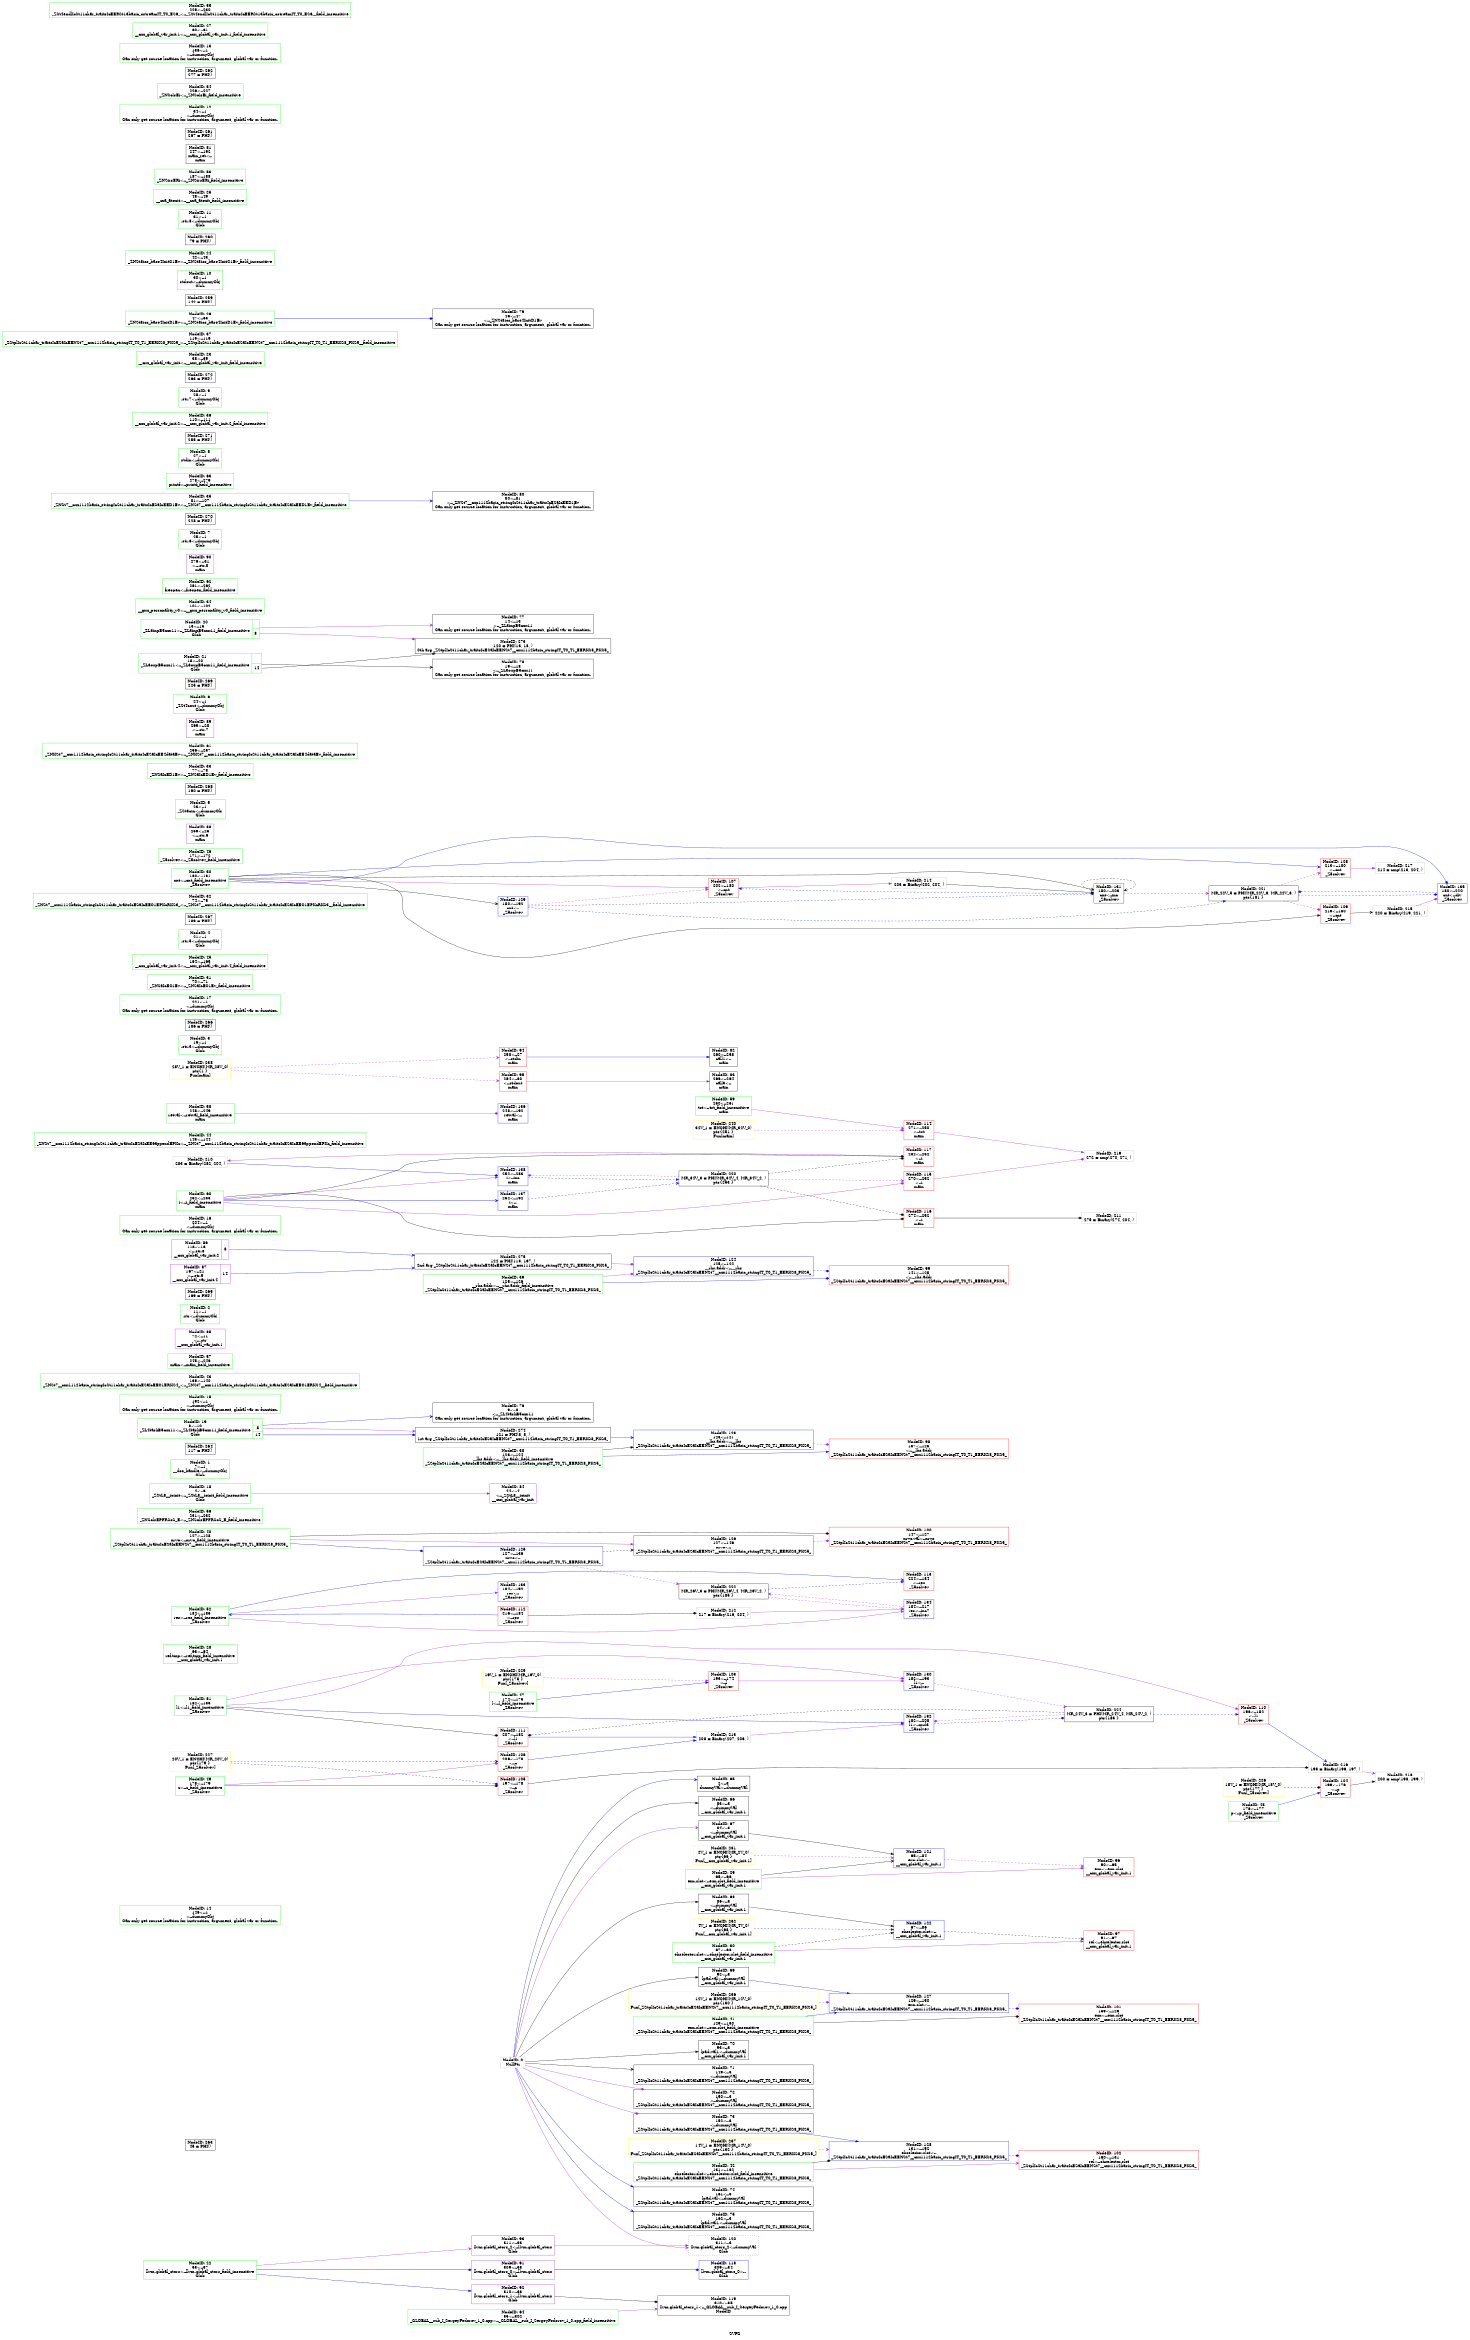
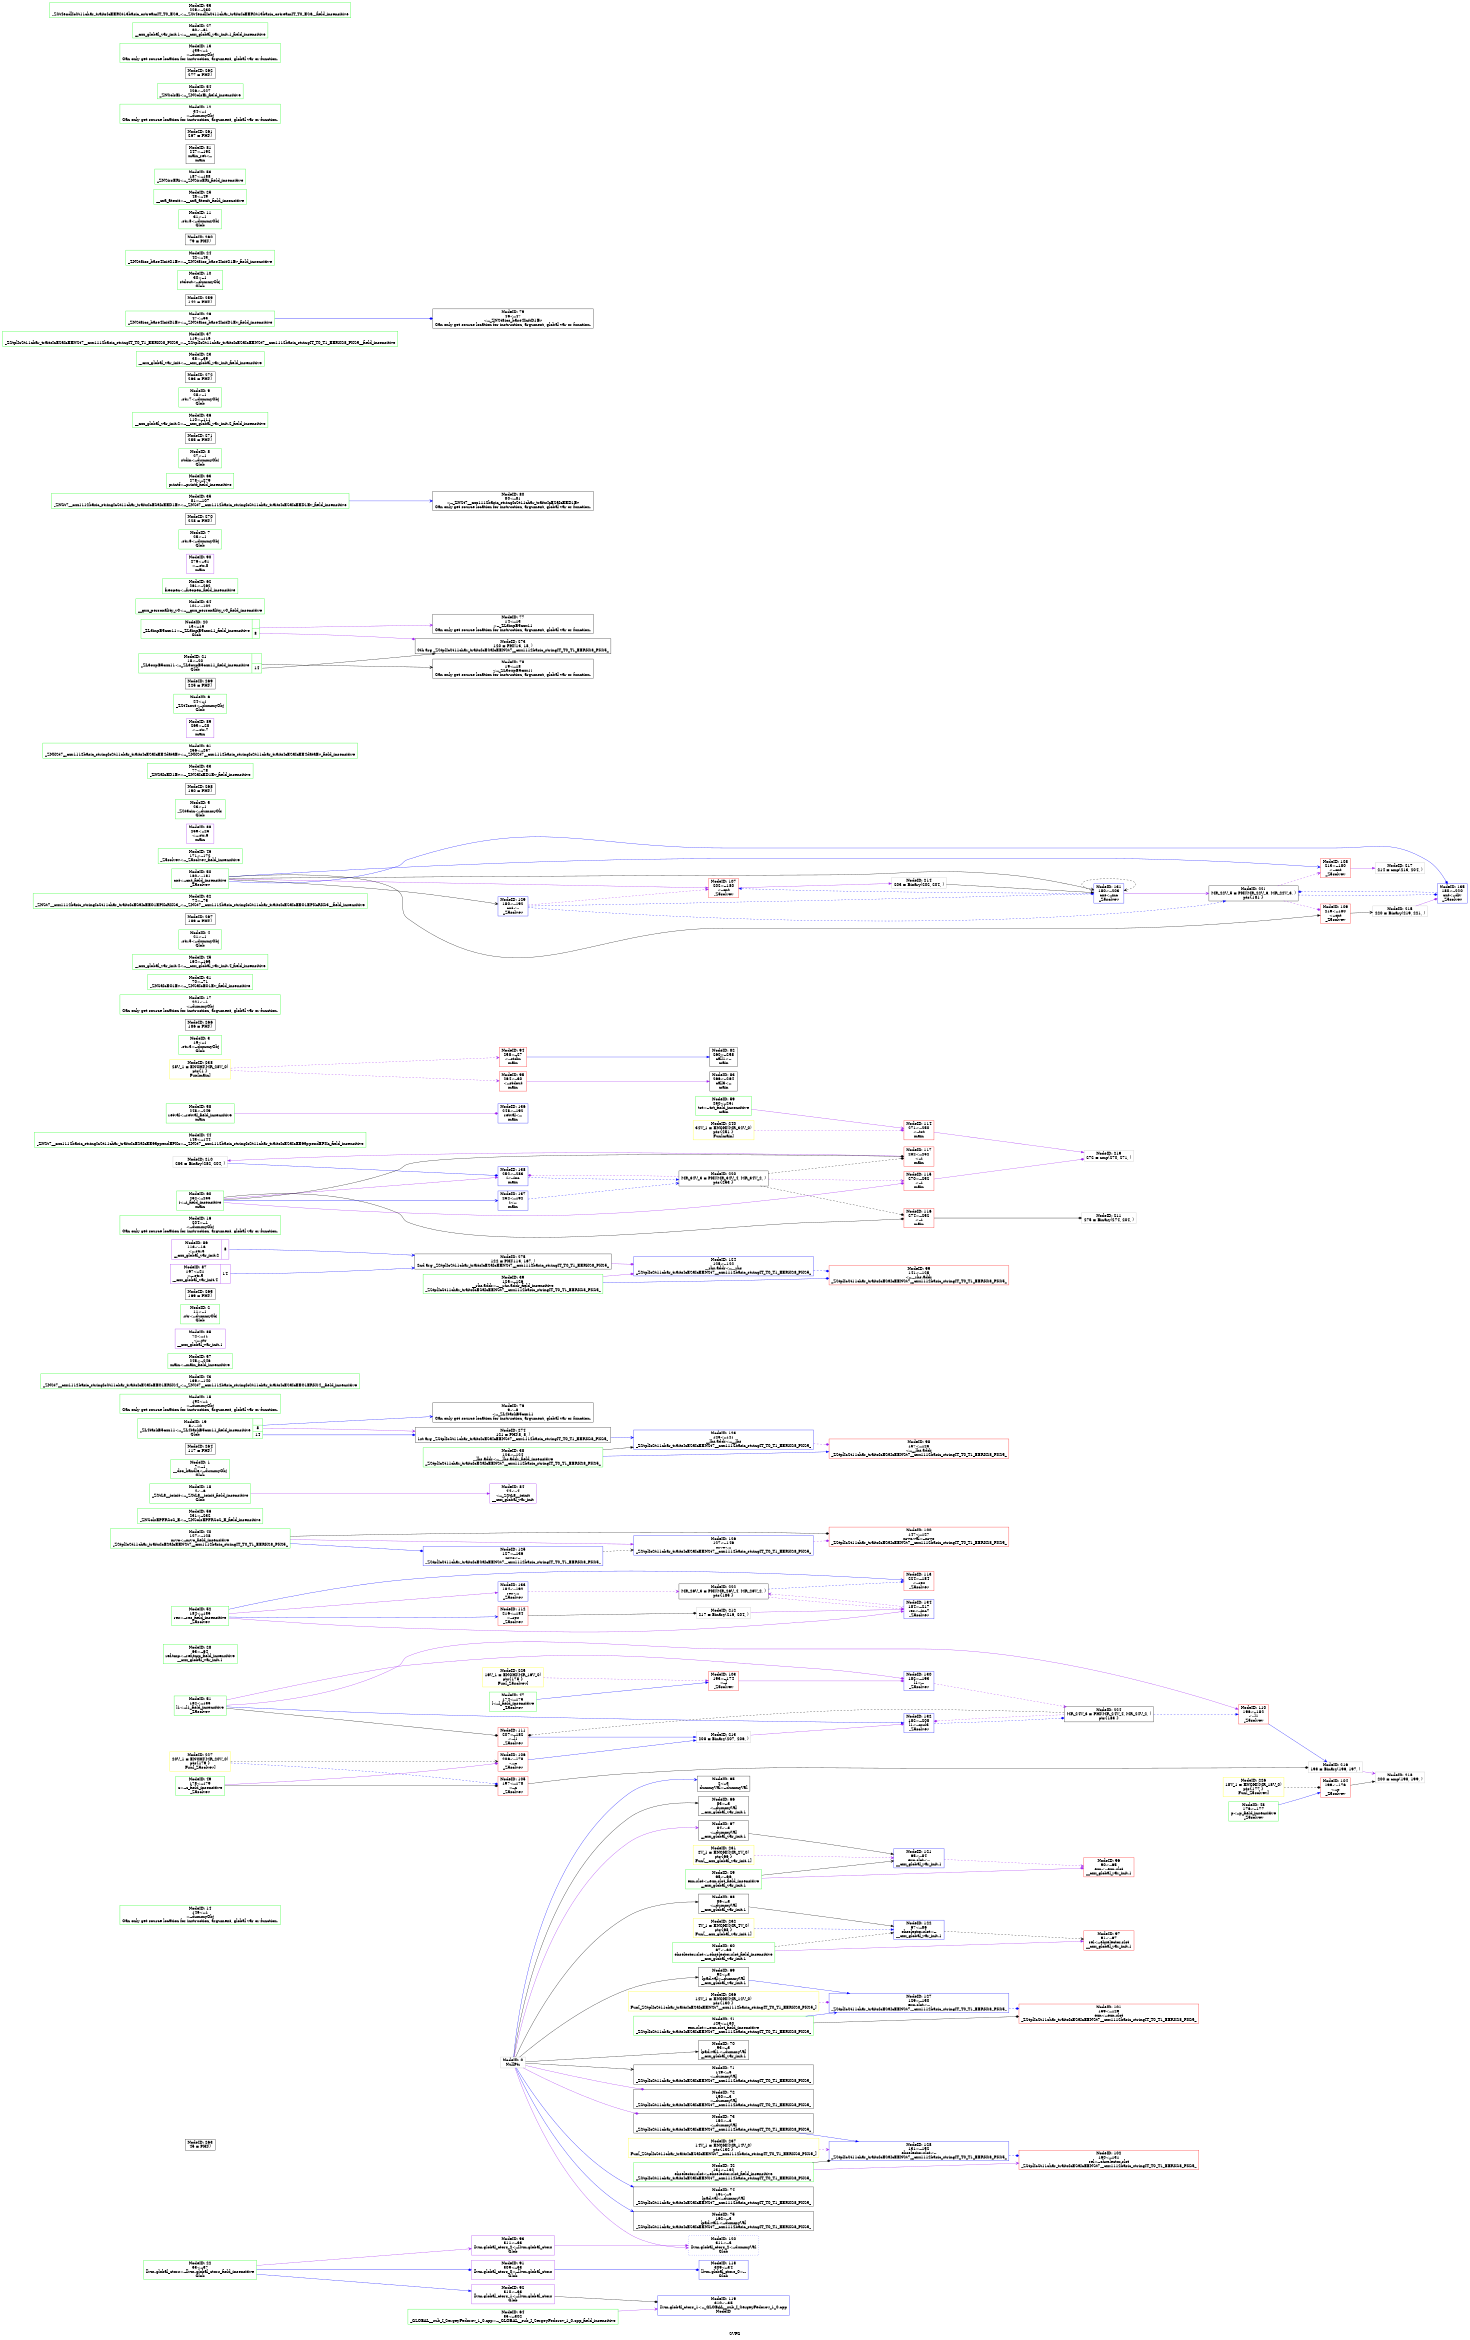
edge "NodeID: 131" -> "NodeID: 221": style dashed -> solid
edge "NodeID: 125" -> "NodeID: 222": now "NodeID: 133" -> "NodeID: 222"
edge "NodeID: 112" -> "NodeID: 52": reversed
